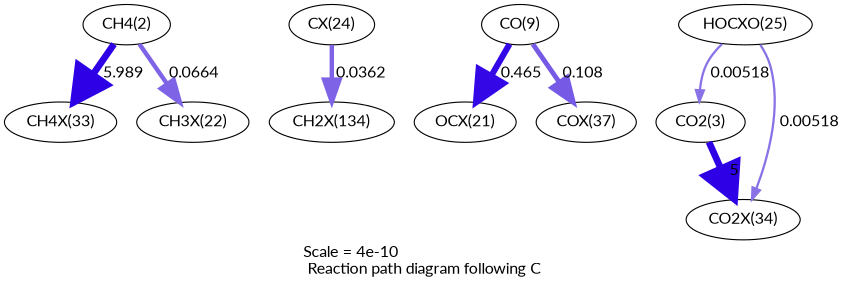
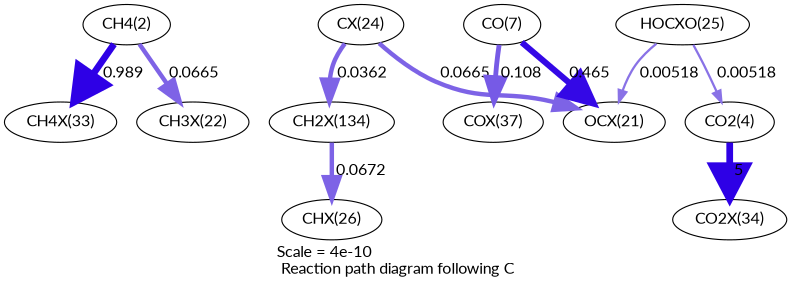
node "CO(9)": label "CO(9)" -> "CO(7)"
edge "CH4(2)" -> "CH4X(33)": label " 5.989" -> " 0.989"
edge "CH4(2)" -> "CH3X(22)": label " 0.0664" -> " 0.0665"
edge "CX(24)" -> "OCX(21)": added, label "0.0665"
edge "HOCXO(25)" -> "CO2X(34)": now "HOCXO(25)" -> "OCX(21)"
node "CO2(3)": label "CO2(3)" -> "CO2(4)"
node "CHX(26)": added
